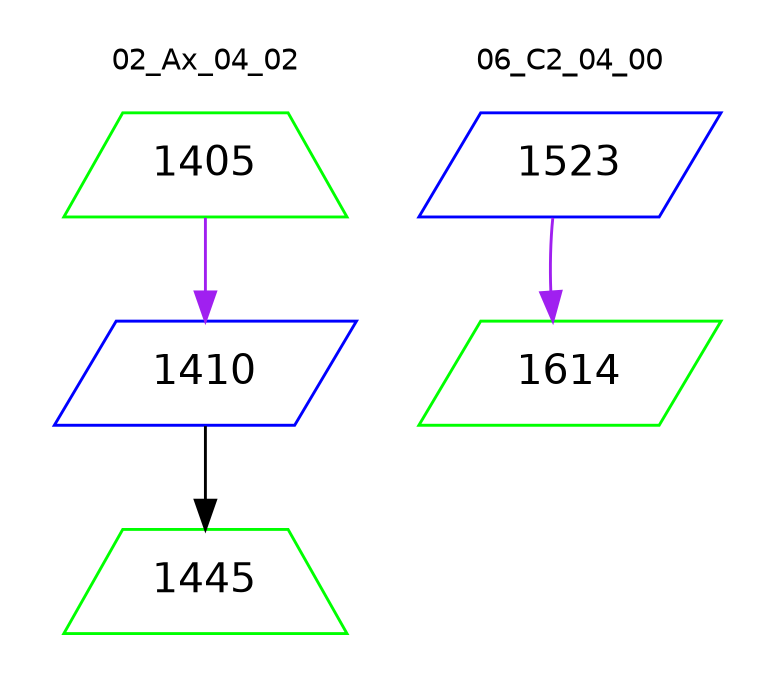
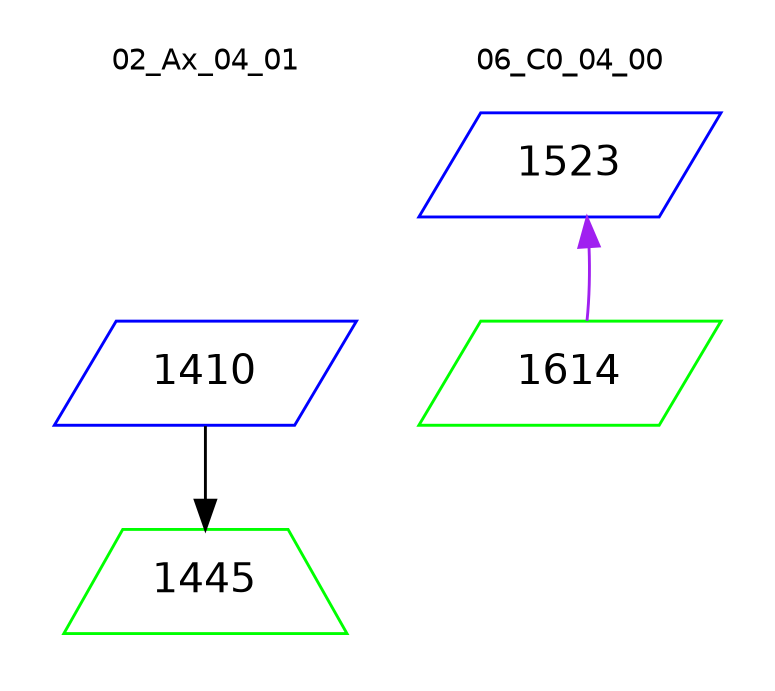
cluster "02_Ax_04_02": label "02_Ax_04_02" -> "02_Ax_04_01"
cluster "06_C2_04_00": label "06_C2_04_00" -> "06_C0_04_00"
node "1405": removed
edge "1523" -> "1614": reversed
